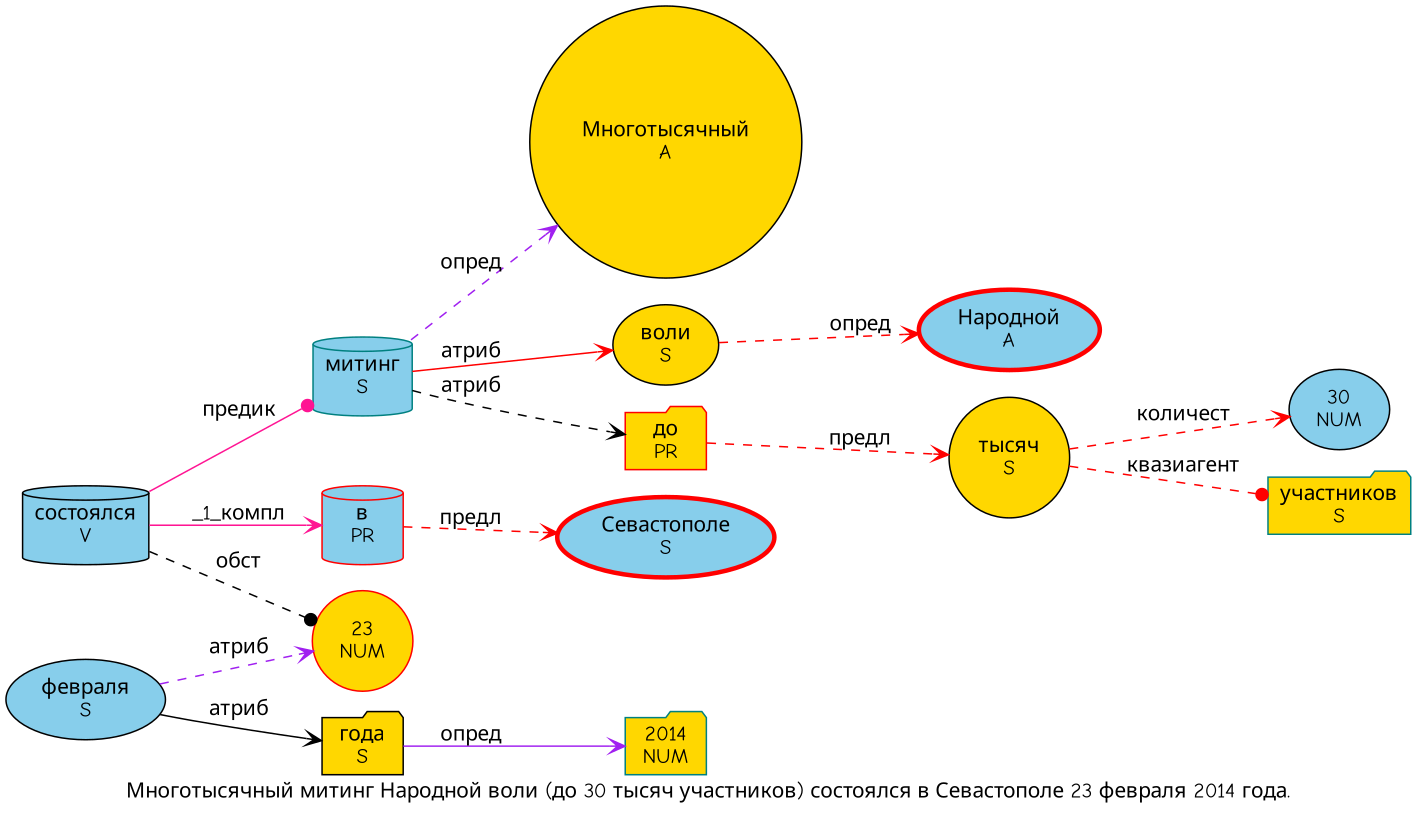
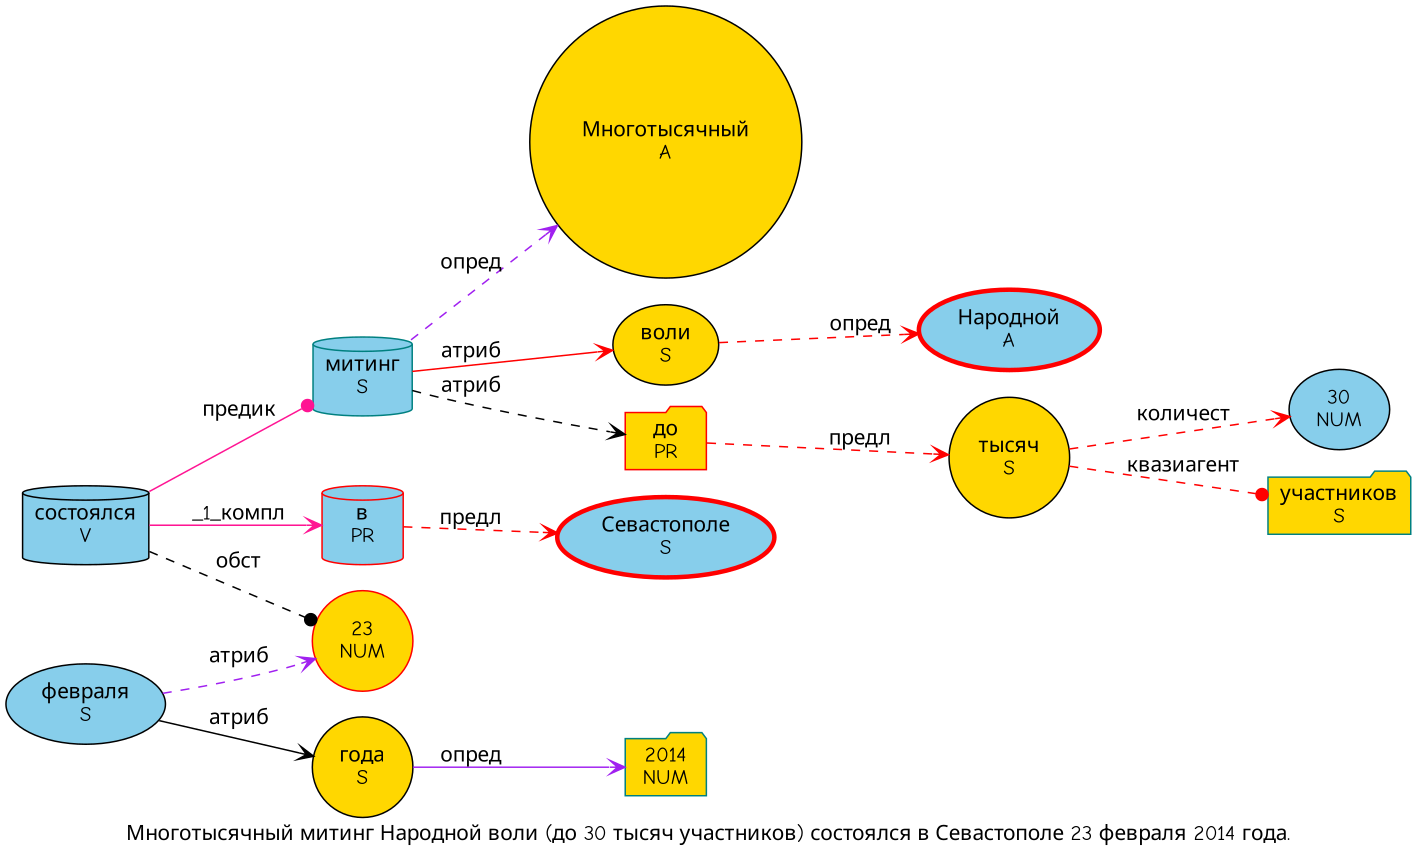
node "года S": shape folder -> circle
